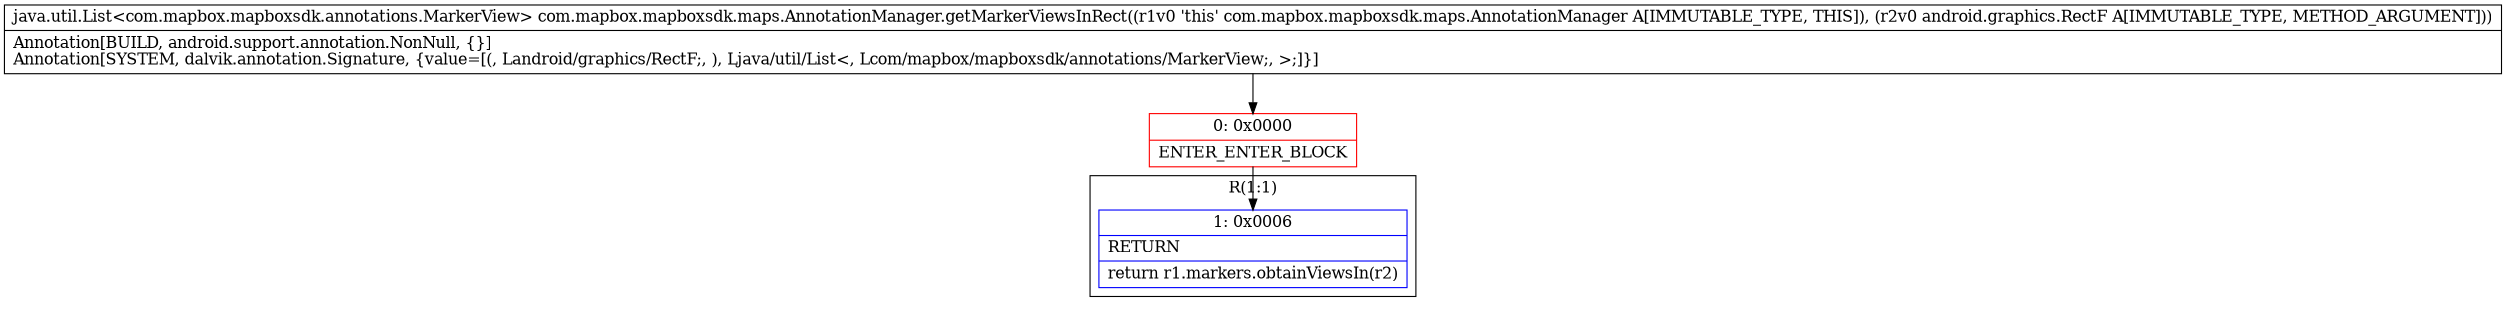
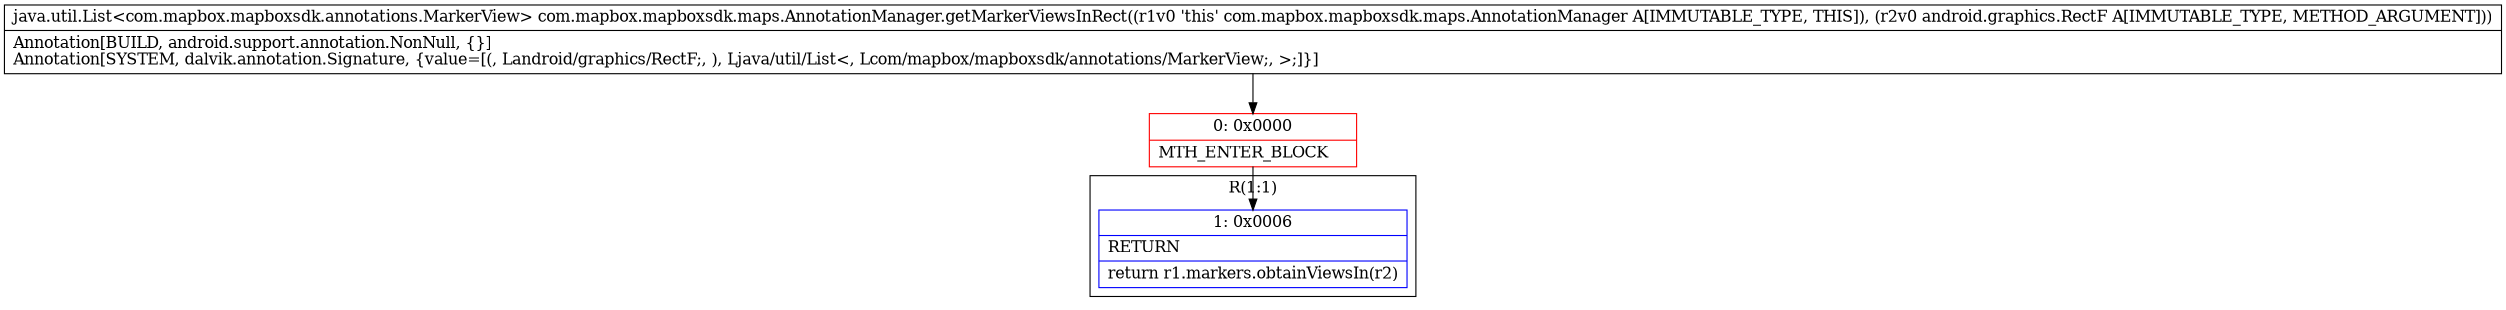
node "0: 0x0000": text "ENTER_ENTER_BLOCK" -> "MTH_ENTER_BLOCK"
